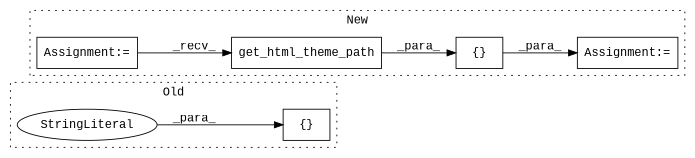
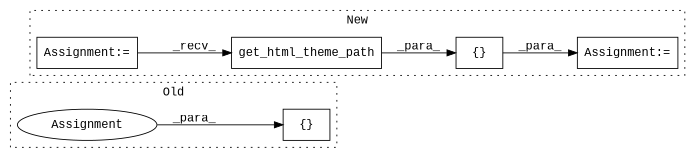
node "StringLiteral": label "StringLiteral" -> "Assignment"
